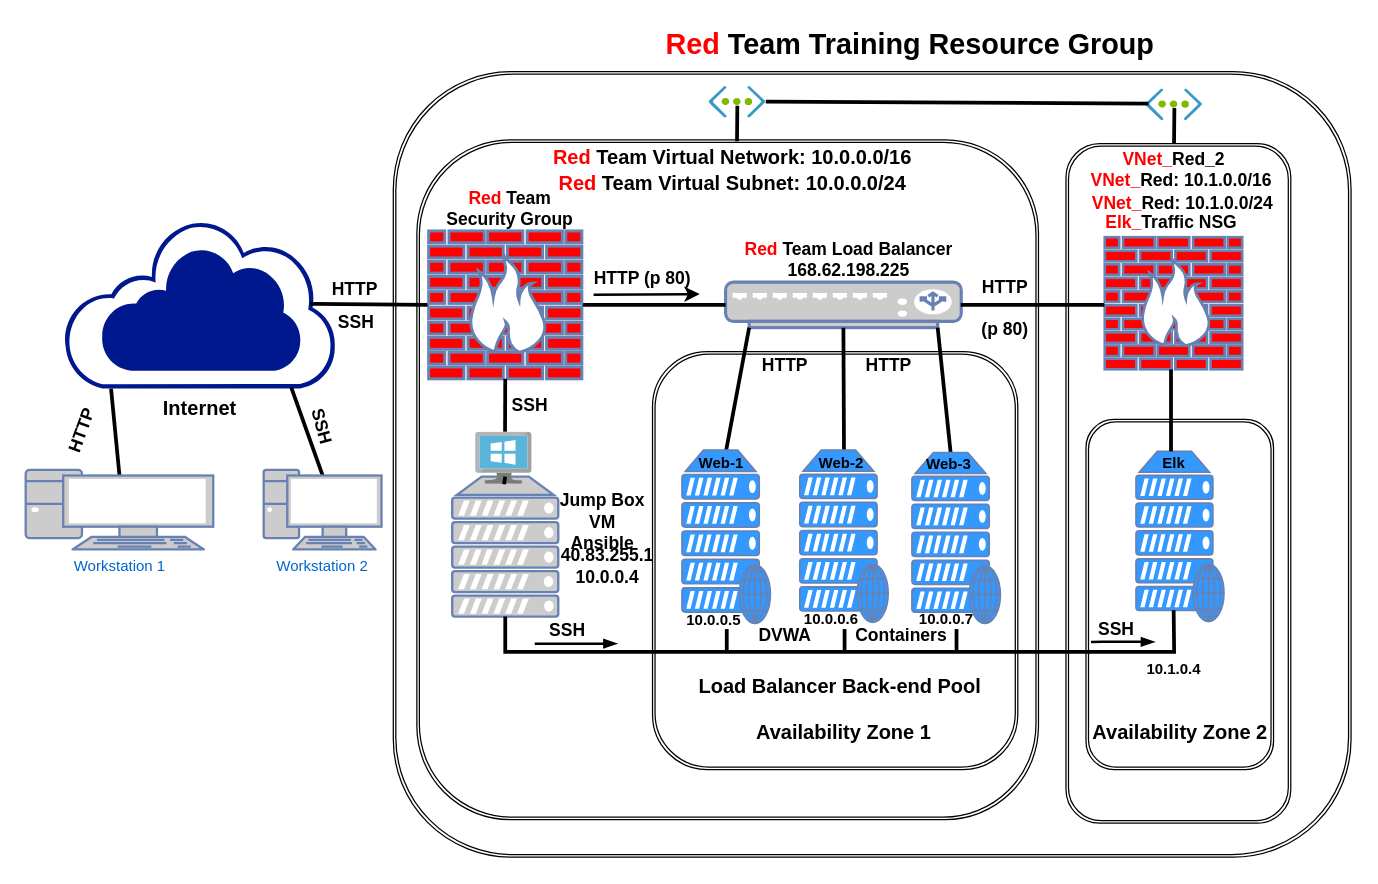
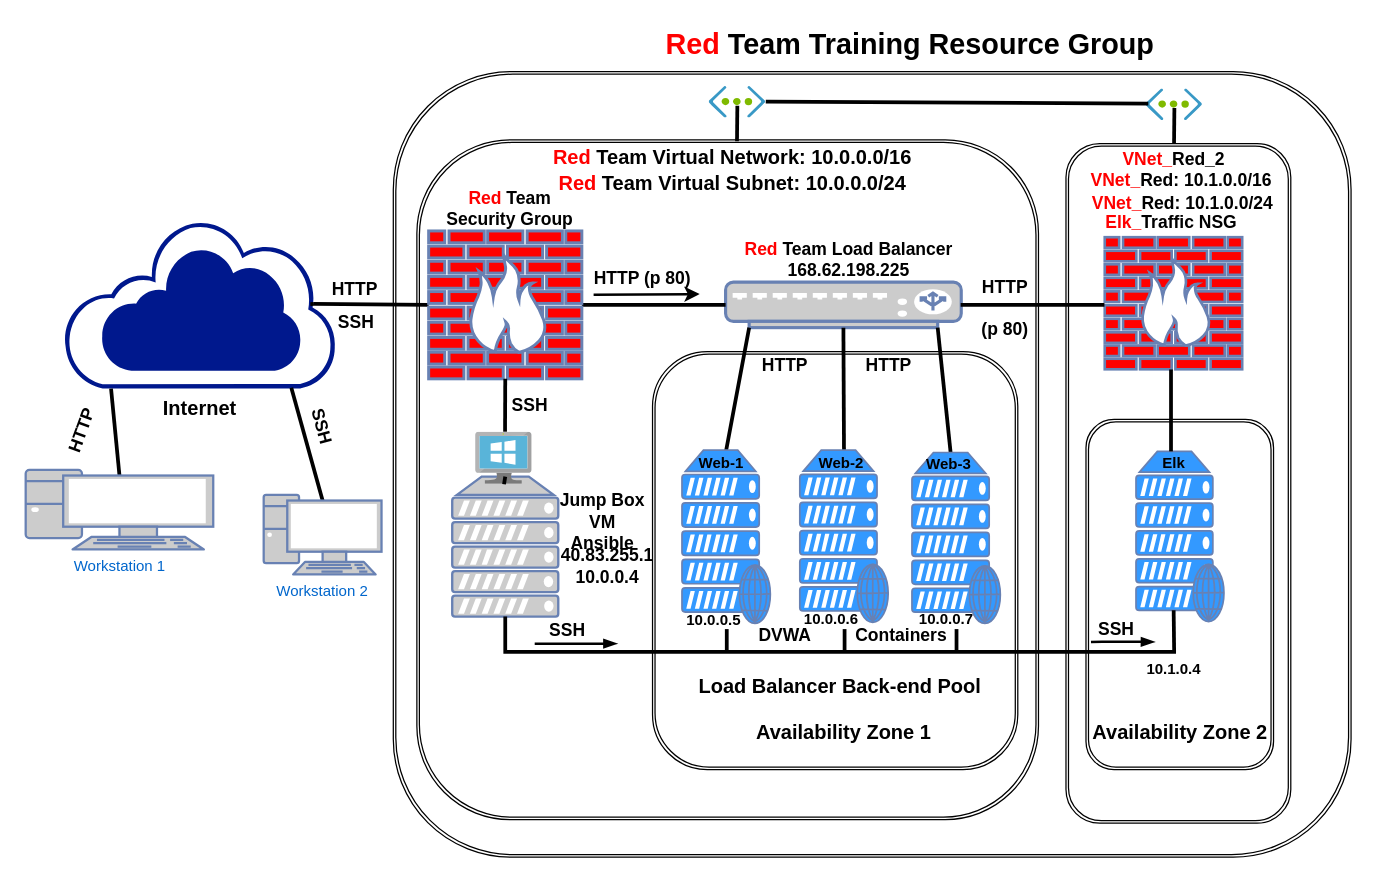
node "Workstation 2": moved (322, 510) -> (322, 535)
